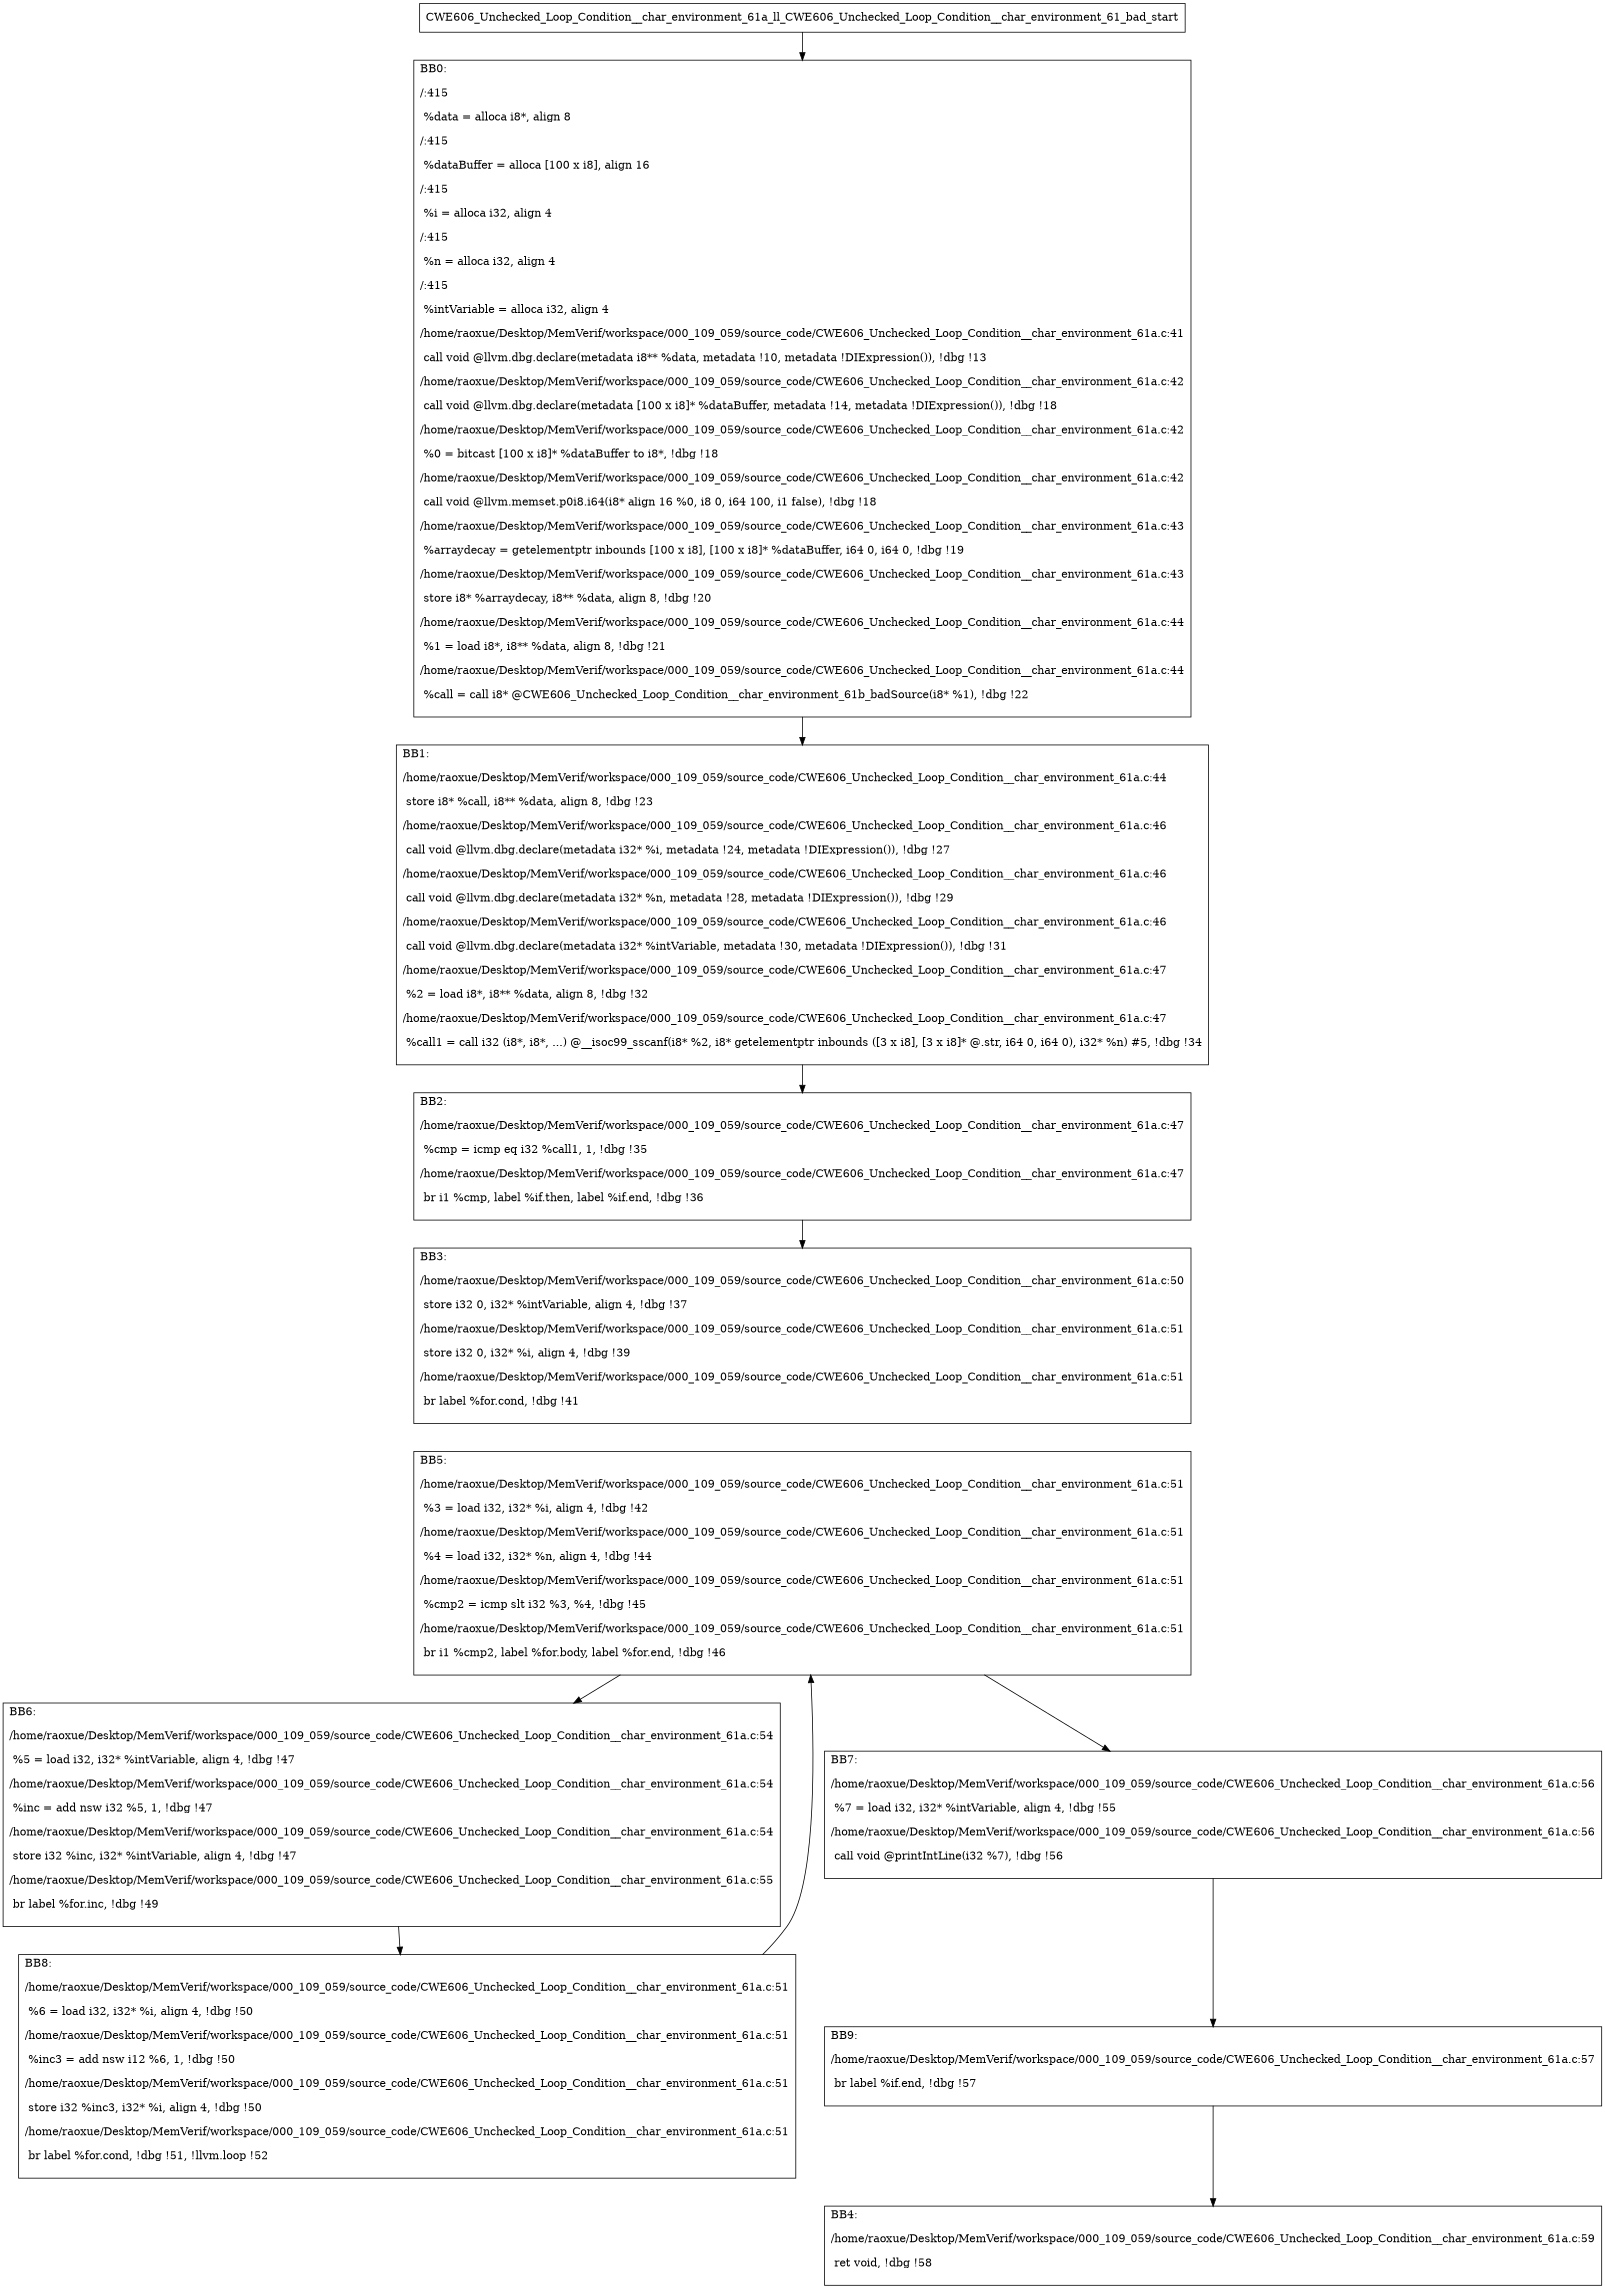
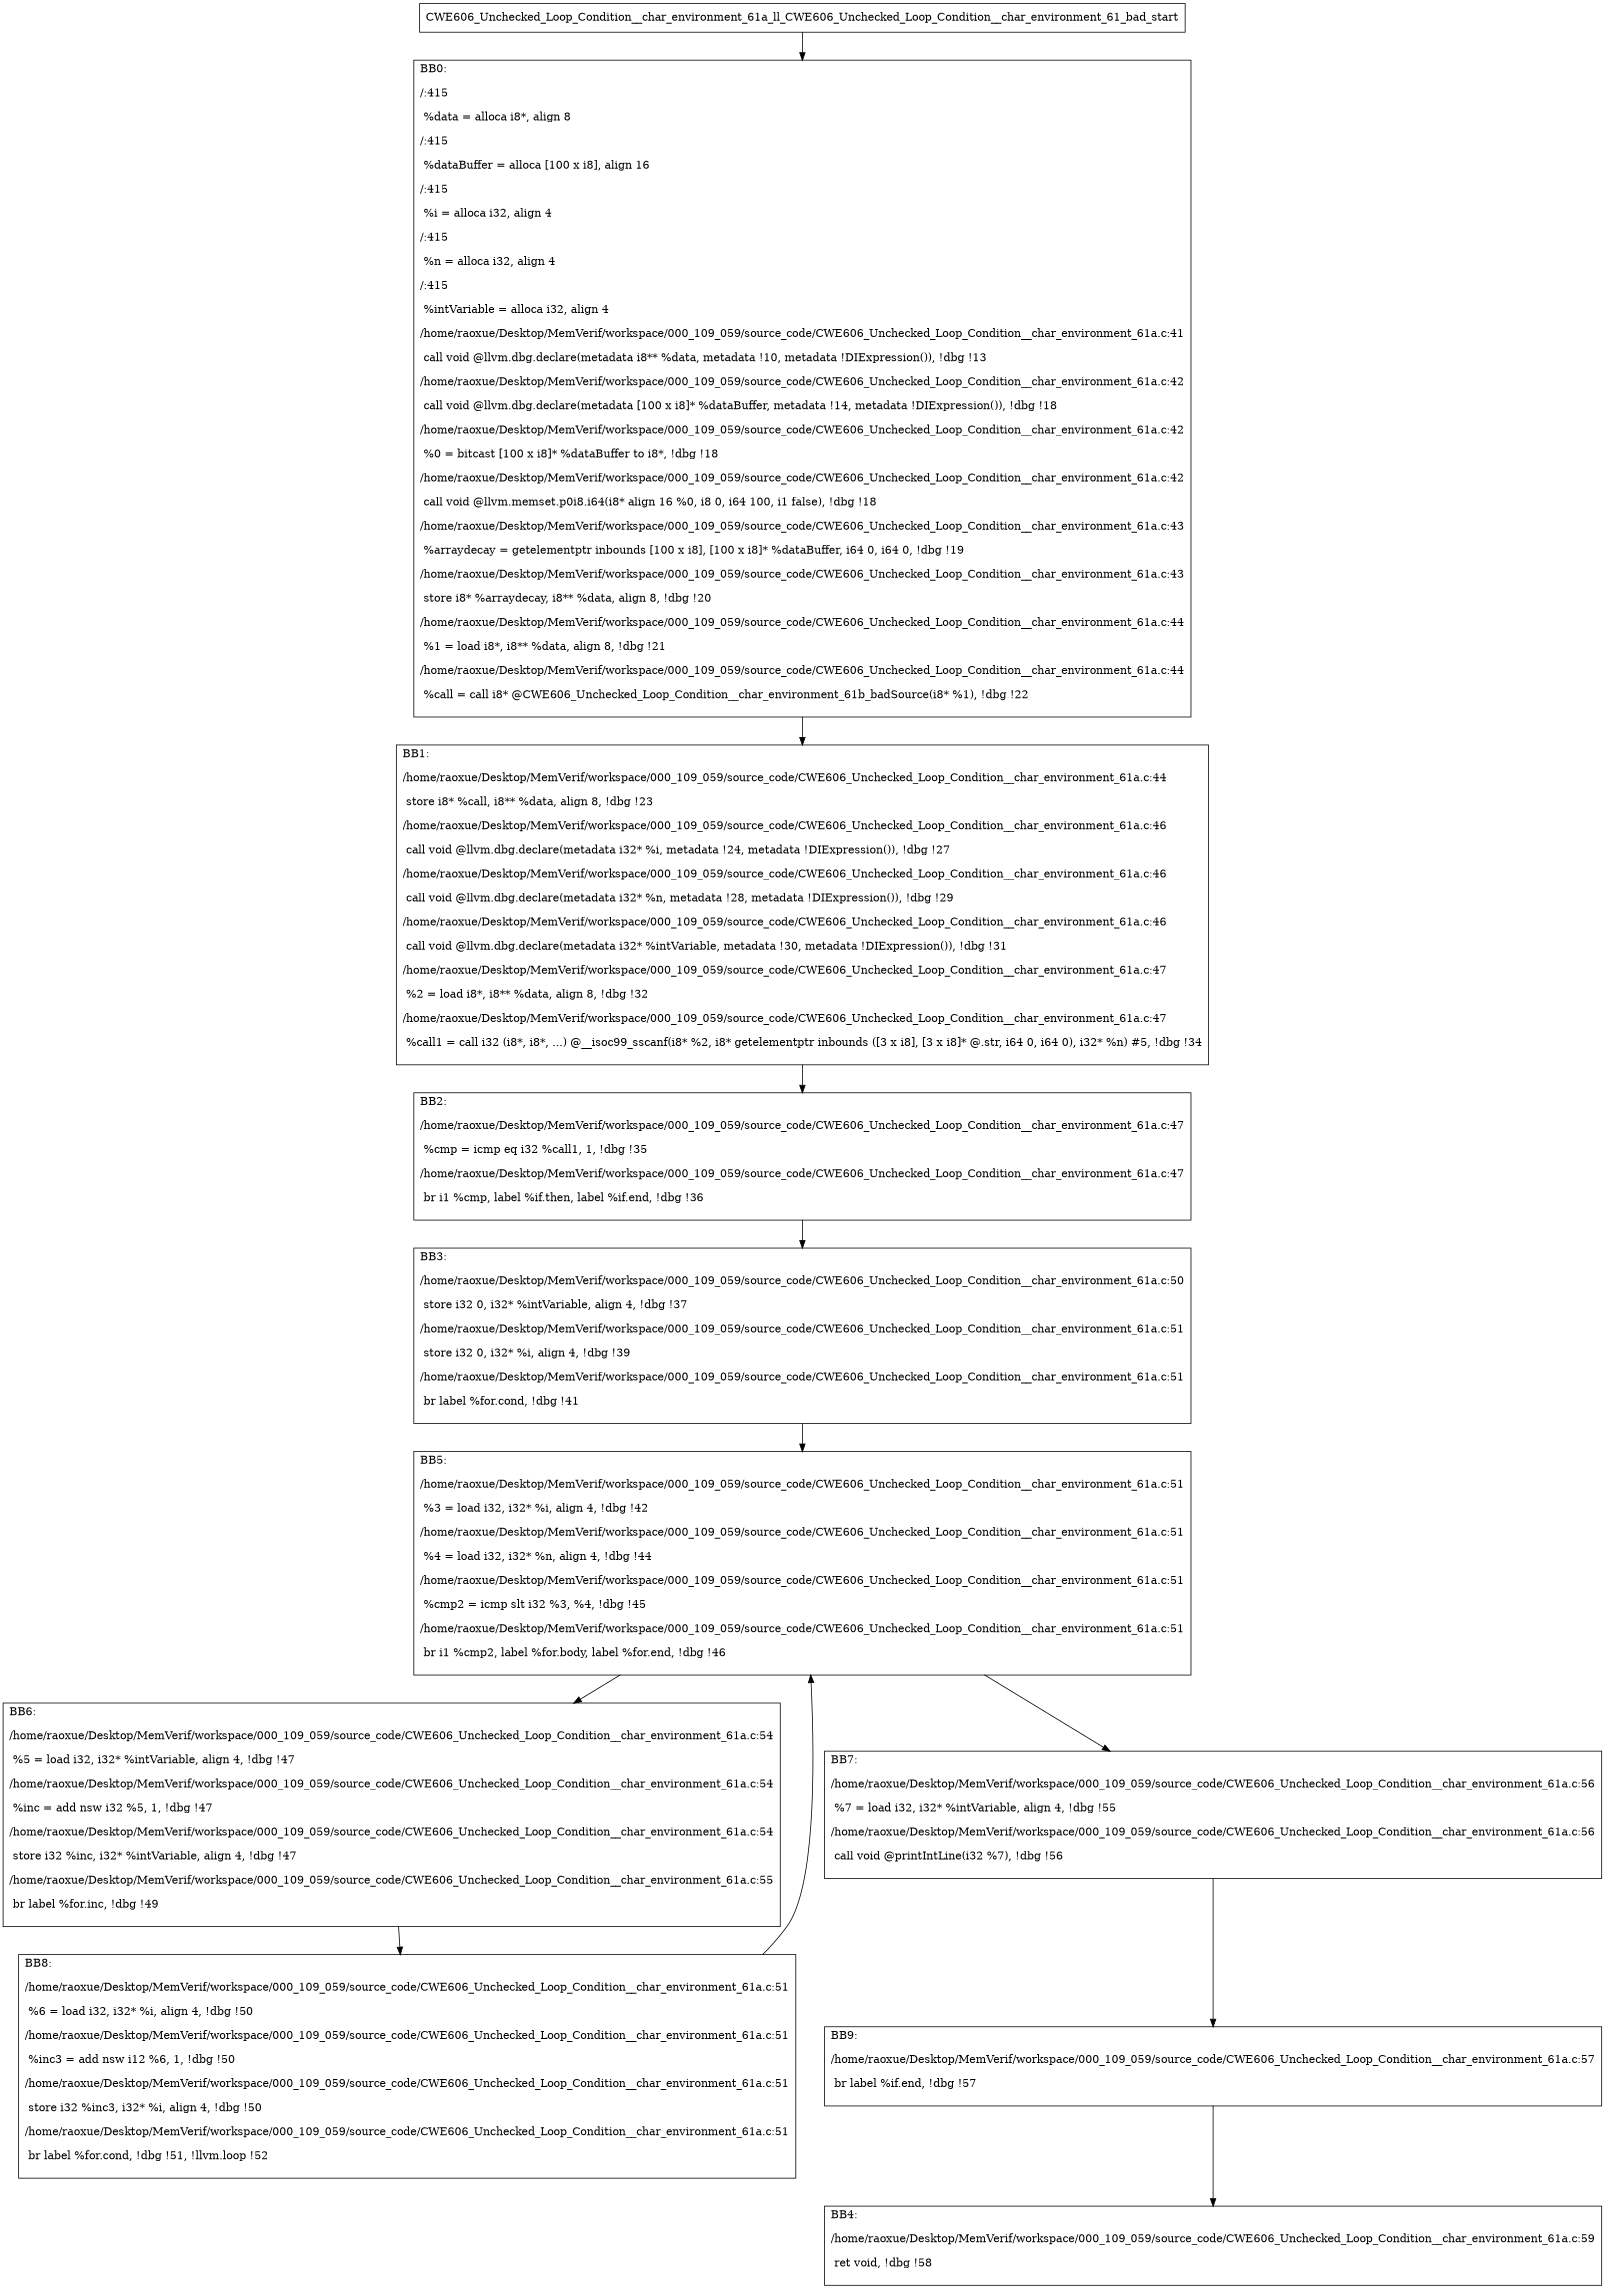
edge "BB3:" -> "BB5:": added
